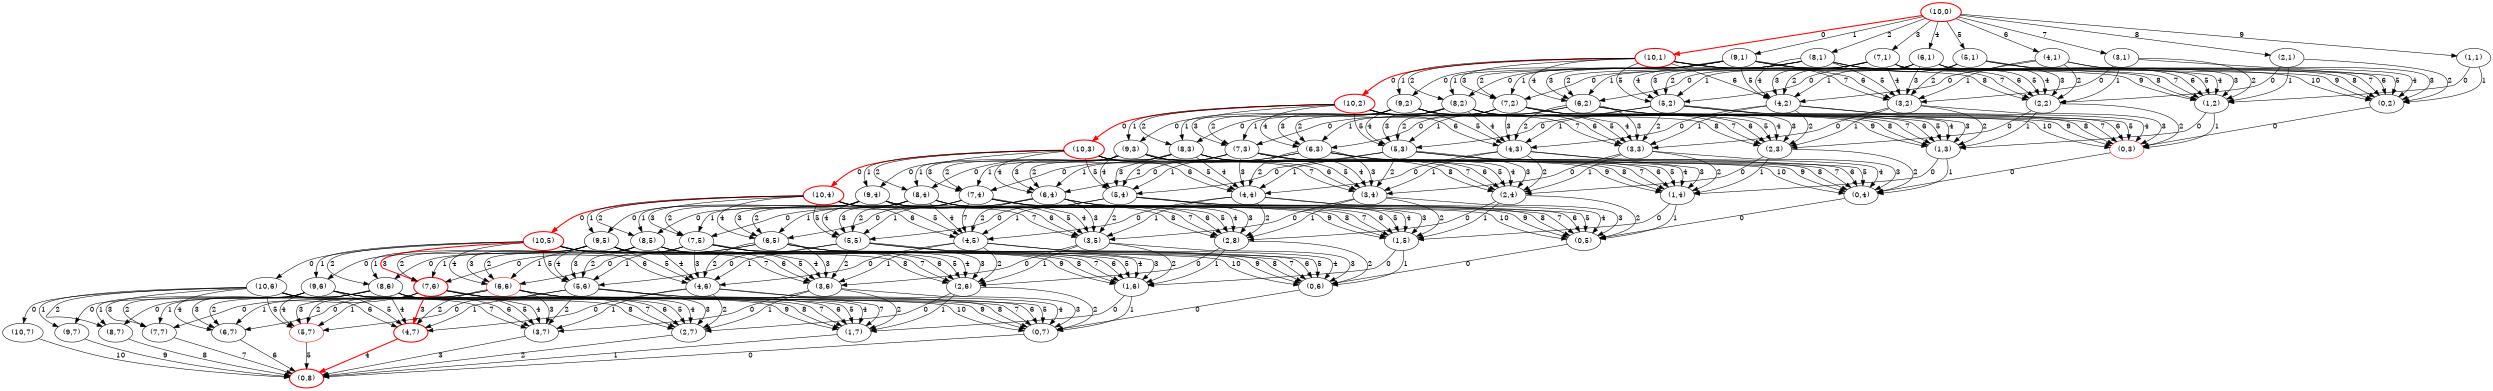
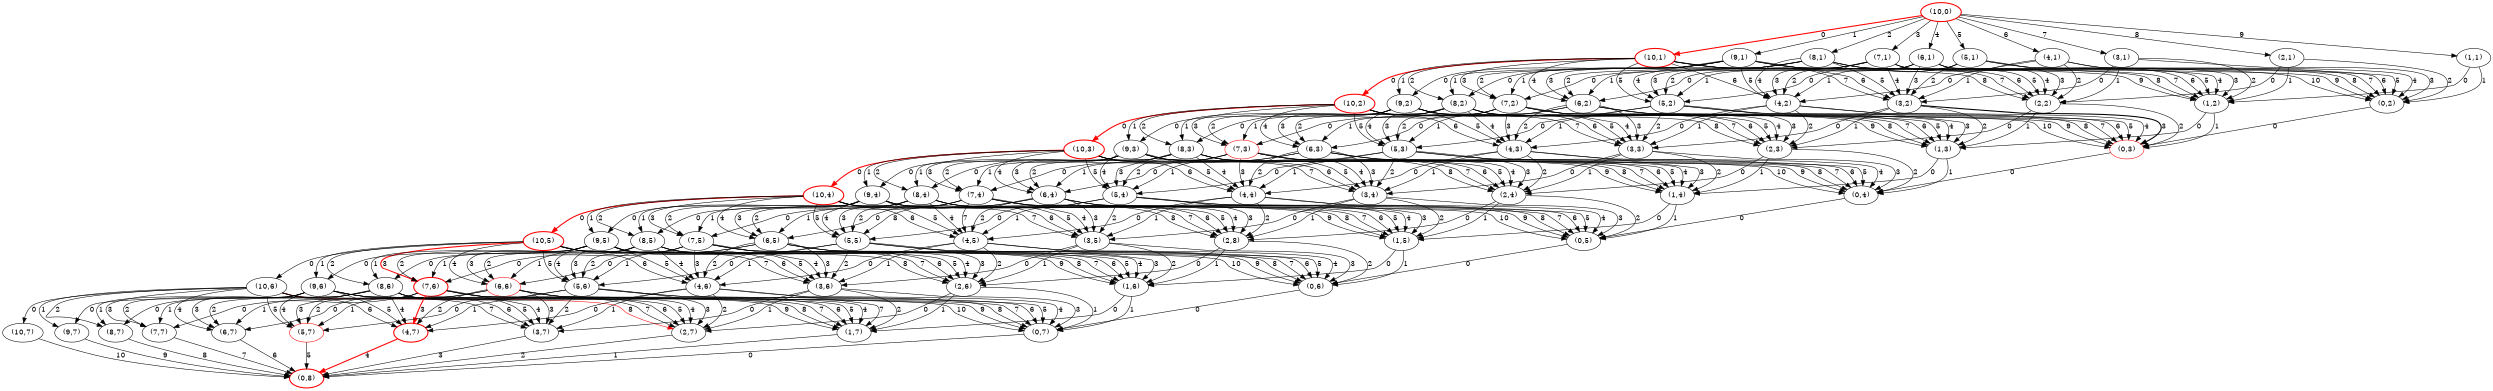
edge "(3,2)" -> "(0,3)": style solid -> bold
node "(7,3)": color black -> red
edge "(6,4)" -> "(5,5)": label "1" -> "8"
edge "(10,6)" -> "(2,7)": color black -> red
edge "(2,6)" -> "(0,7)": label "2" -> "1"
